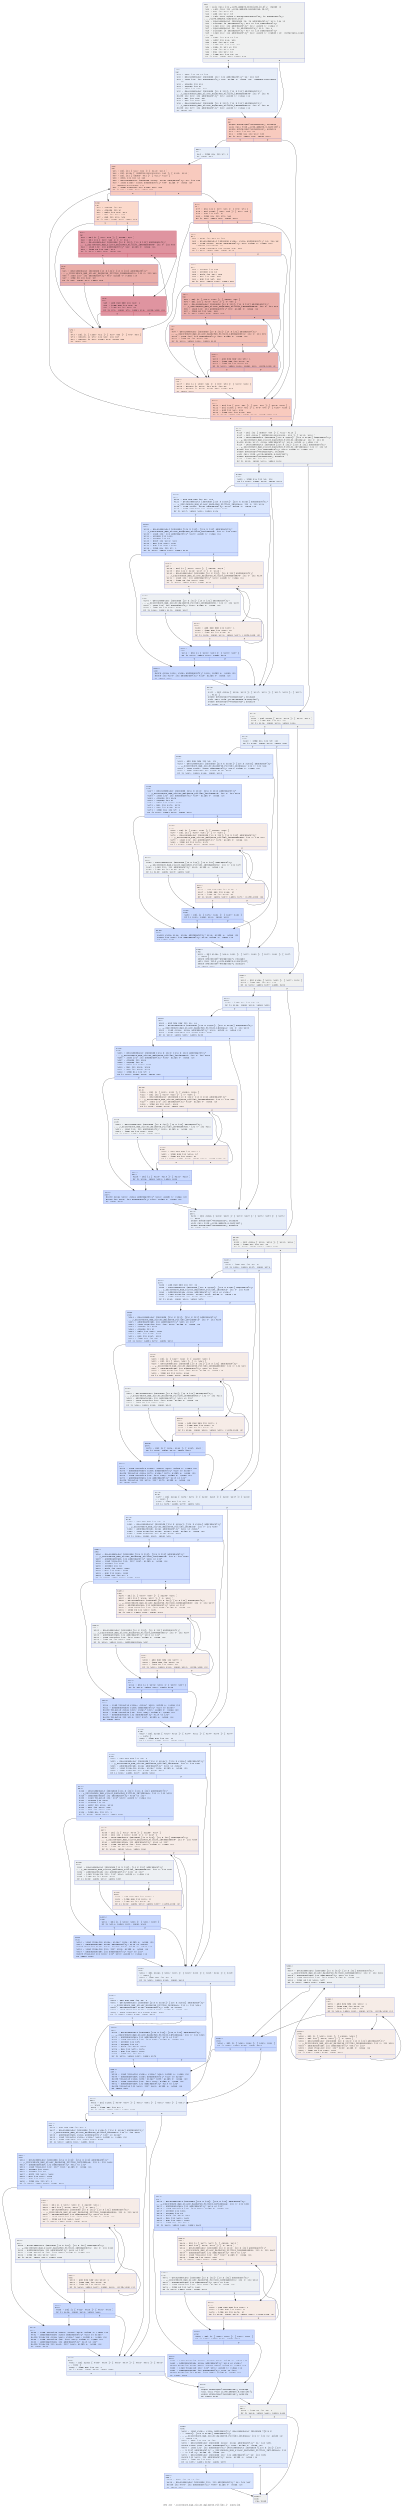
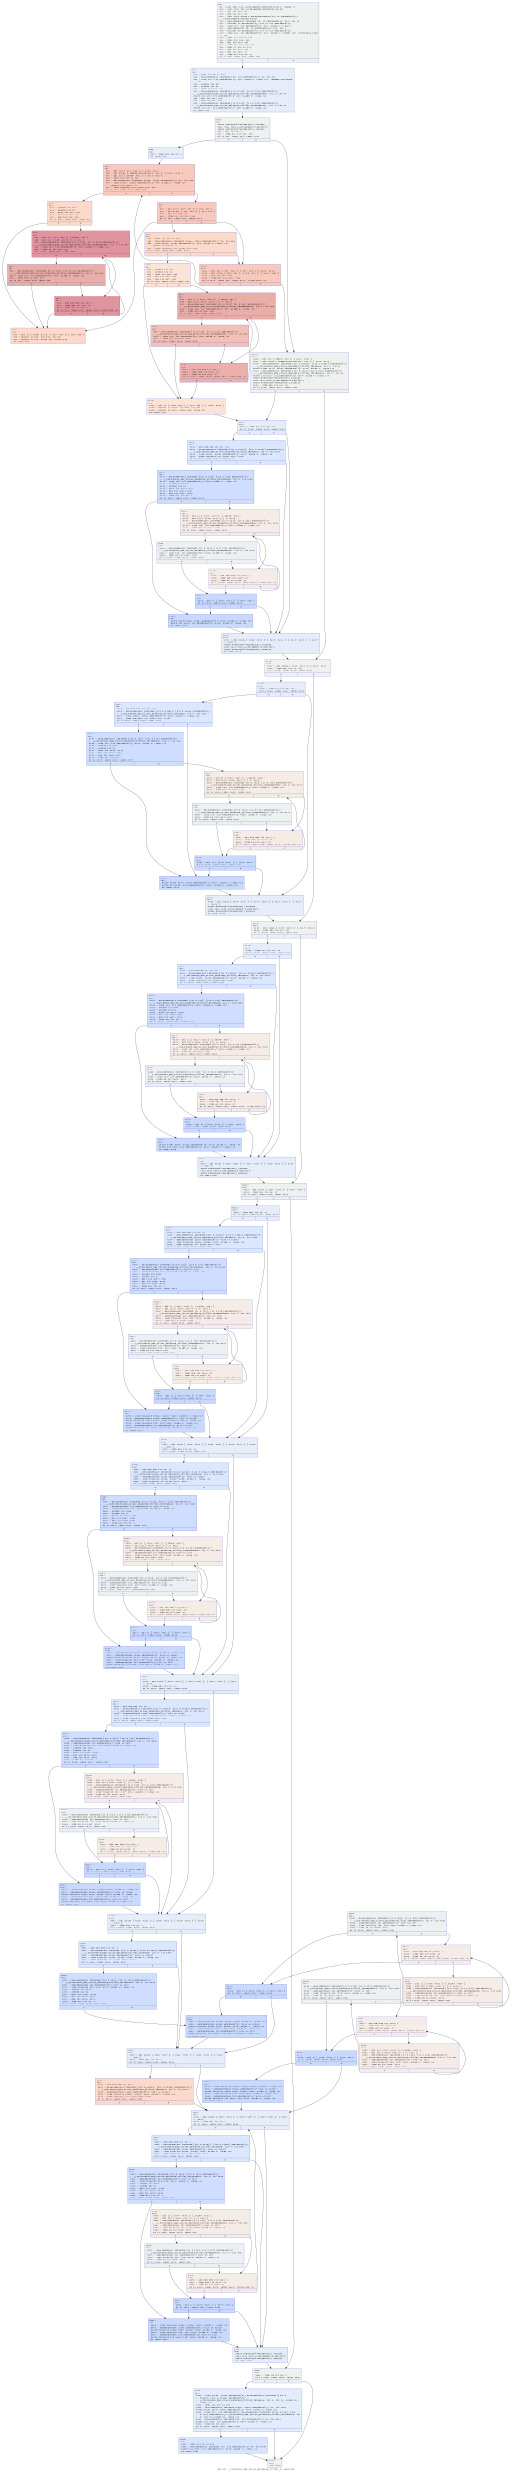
edge "%8:" -> "%39:": removed
node "%39:": fillcolor #ef886b70 -> #dbdcde70
edge "%106:" -> "%110:": now "%106:" -> "%121:"
edge "%227:" -> "%230:": added
node "%405:": fillcolor #aec9fc70 -> #f7a88970
node "%447:": added
node "%411:": removed
edge "%475:" -> "%463:": now "%475:" -> "%444:"
